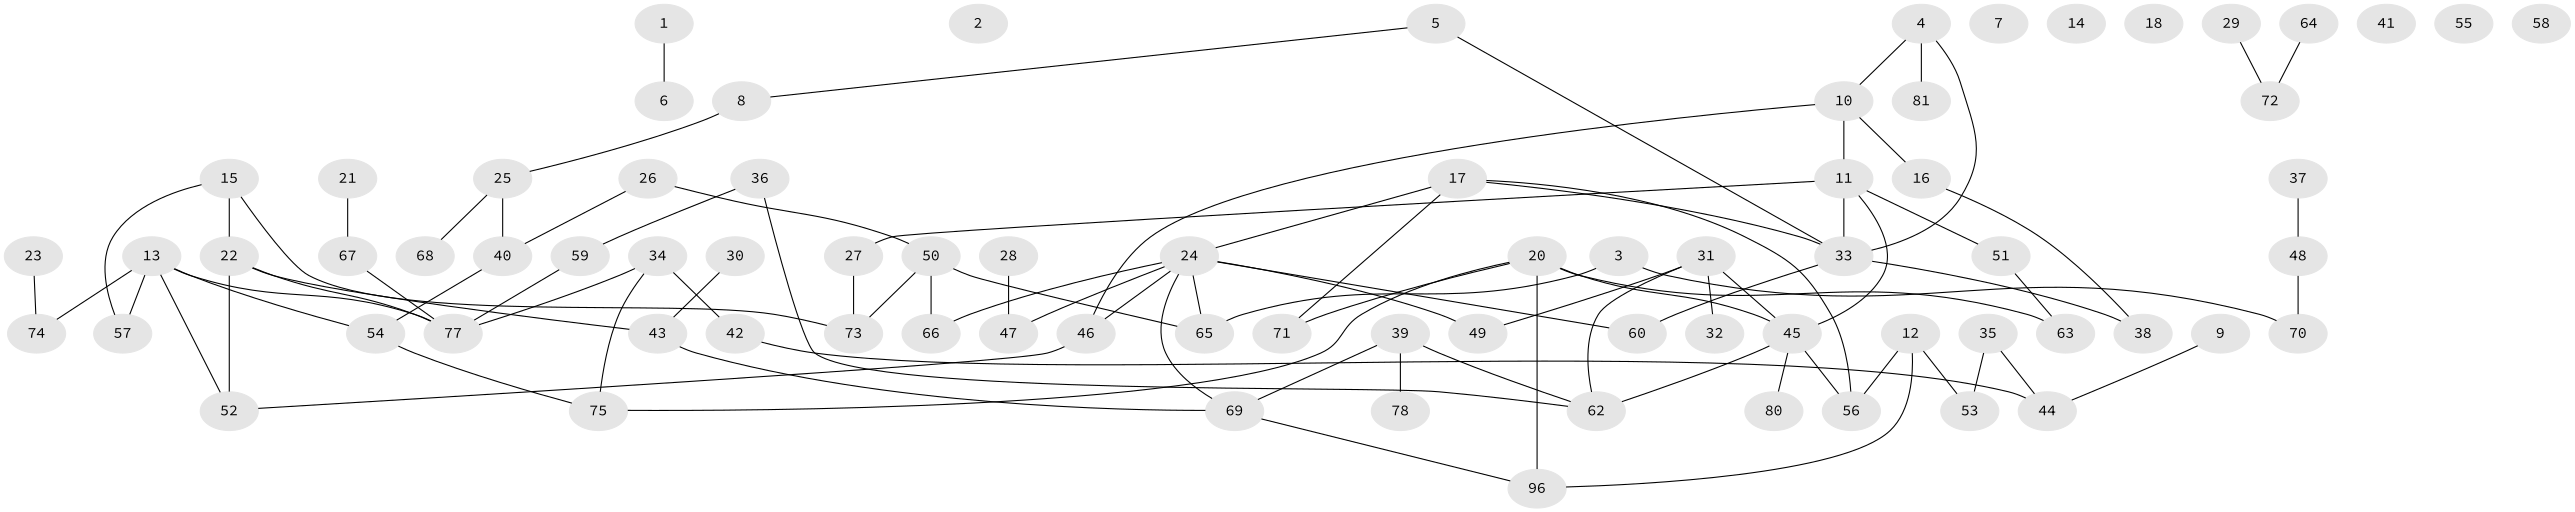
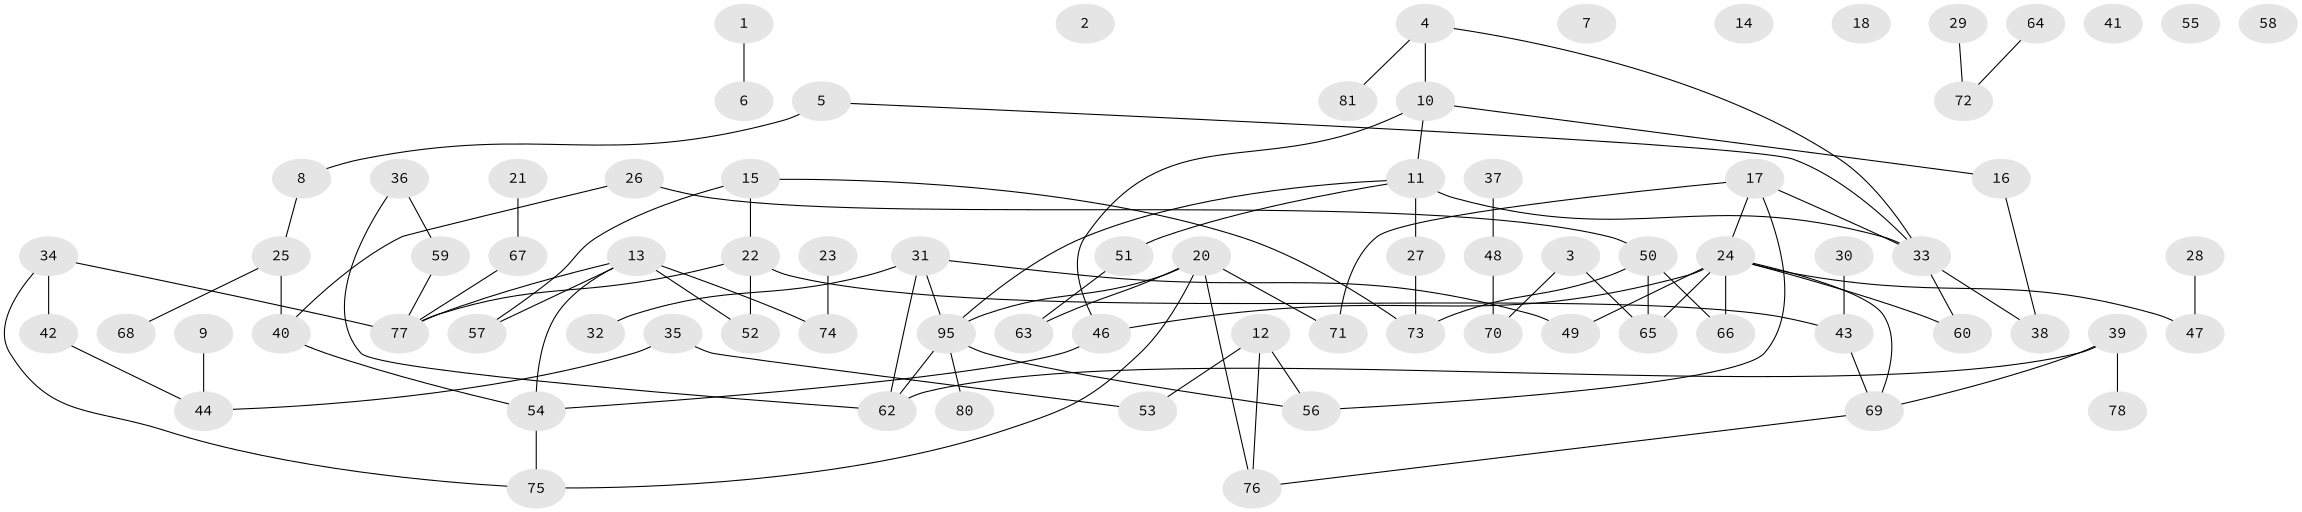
node "45": label "45" -> "95"
edge "46" -- "52": now "46" -- "54"
node "96": label "96" -> "76"
